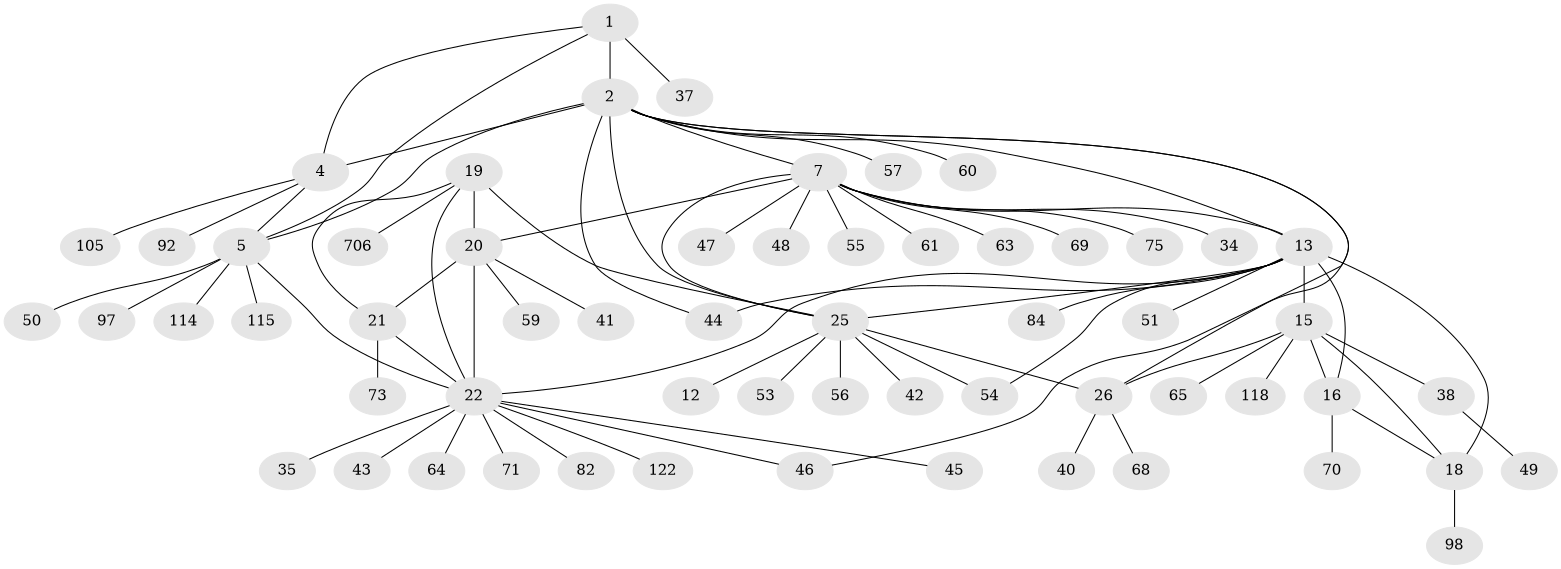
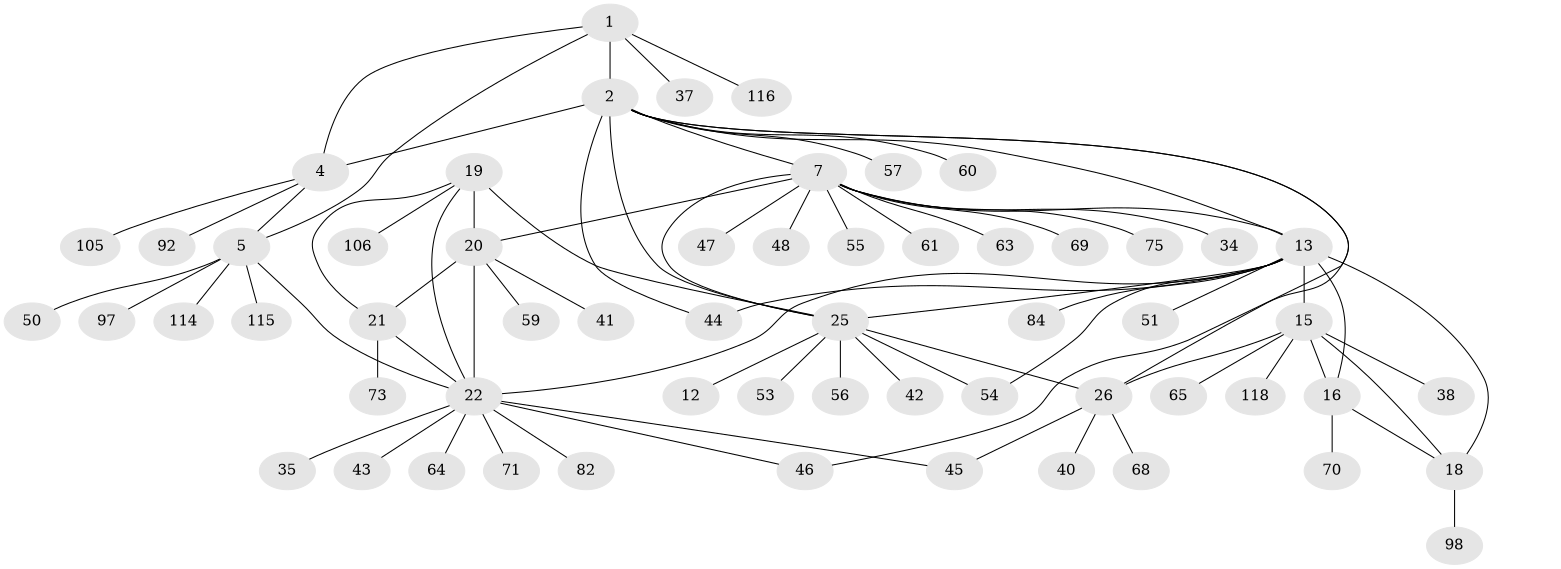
node "116": added
edge "2" -- "5": removed
node "706": label "706" -> "106"
edge "26" -- "45": added
node "122": removed
node "49": removed
